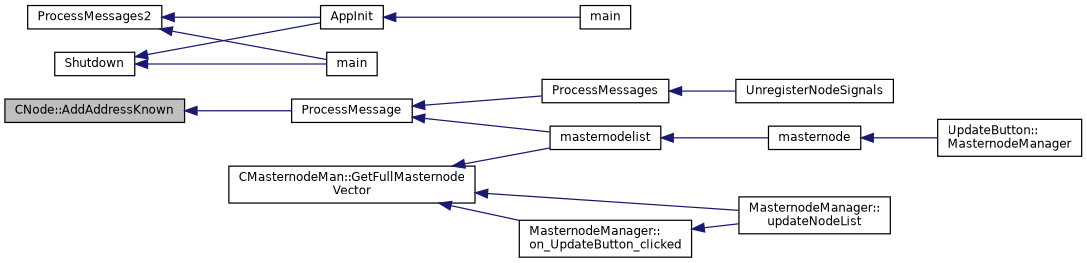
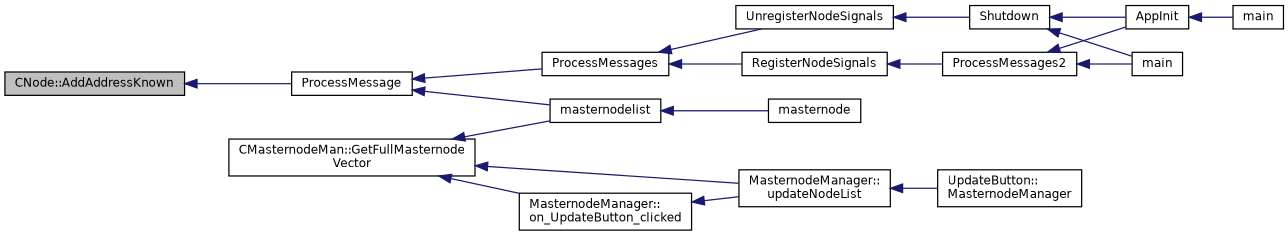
edge "Shutdown" -> "UnregisterNodeSignals": added
node "RegisterNodeSignals": added
edge "UpdateButton:: MasternodeManager" -> "masternode": now "UpdateButton:: MasternodeManager" -> "MasternodeManager:: updateNodeList"
